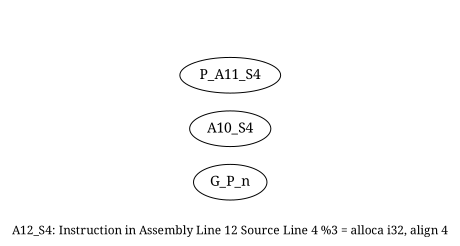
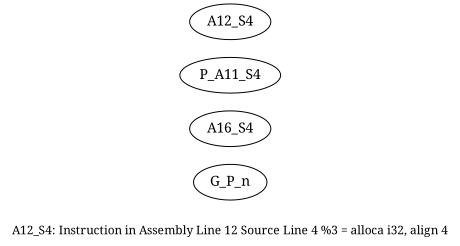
node "A12_S4": added
node "A10_S4": label "A10_S4" -> "A16_S4"
